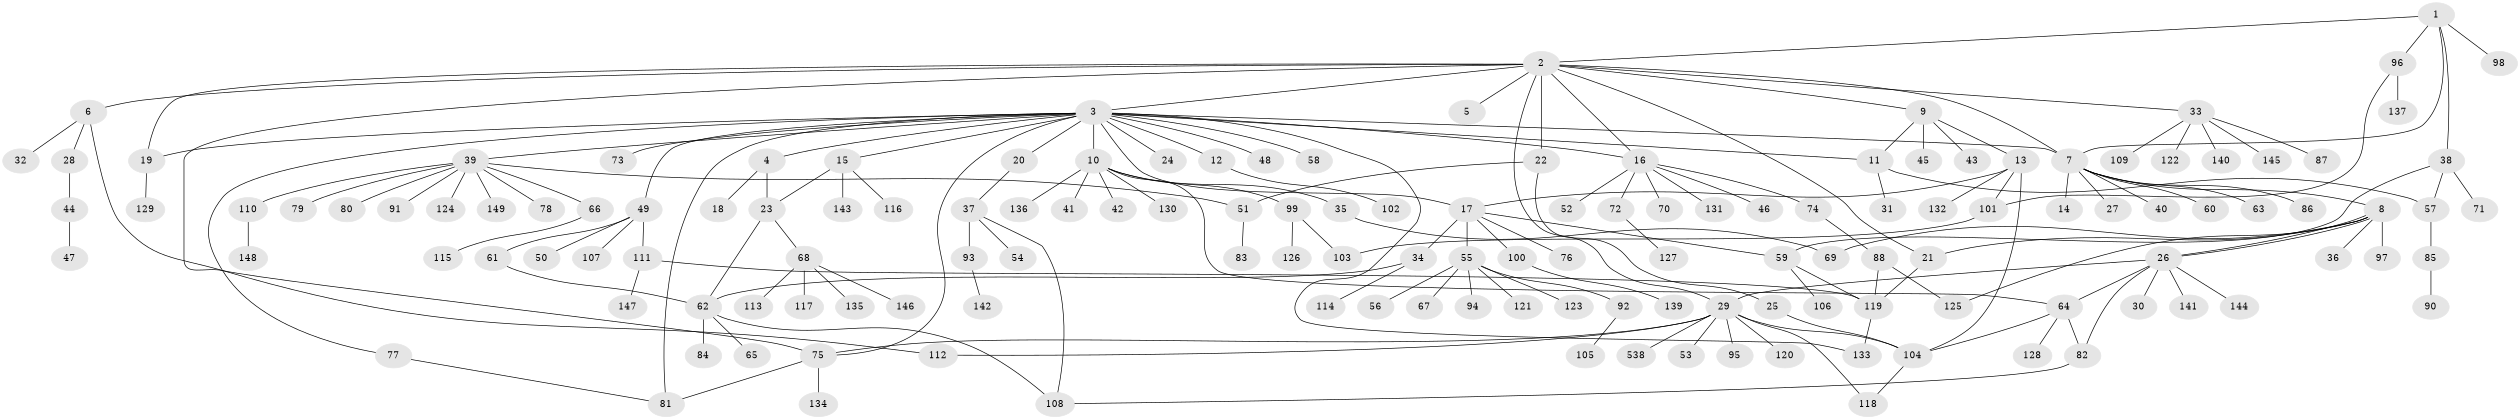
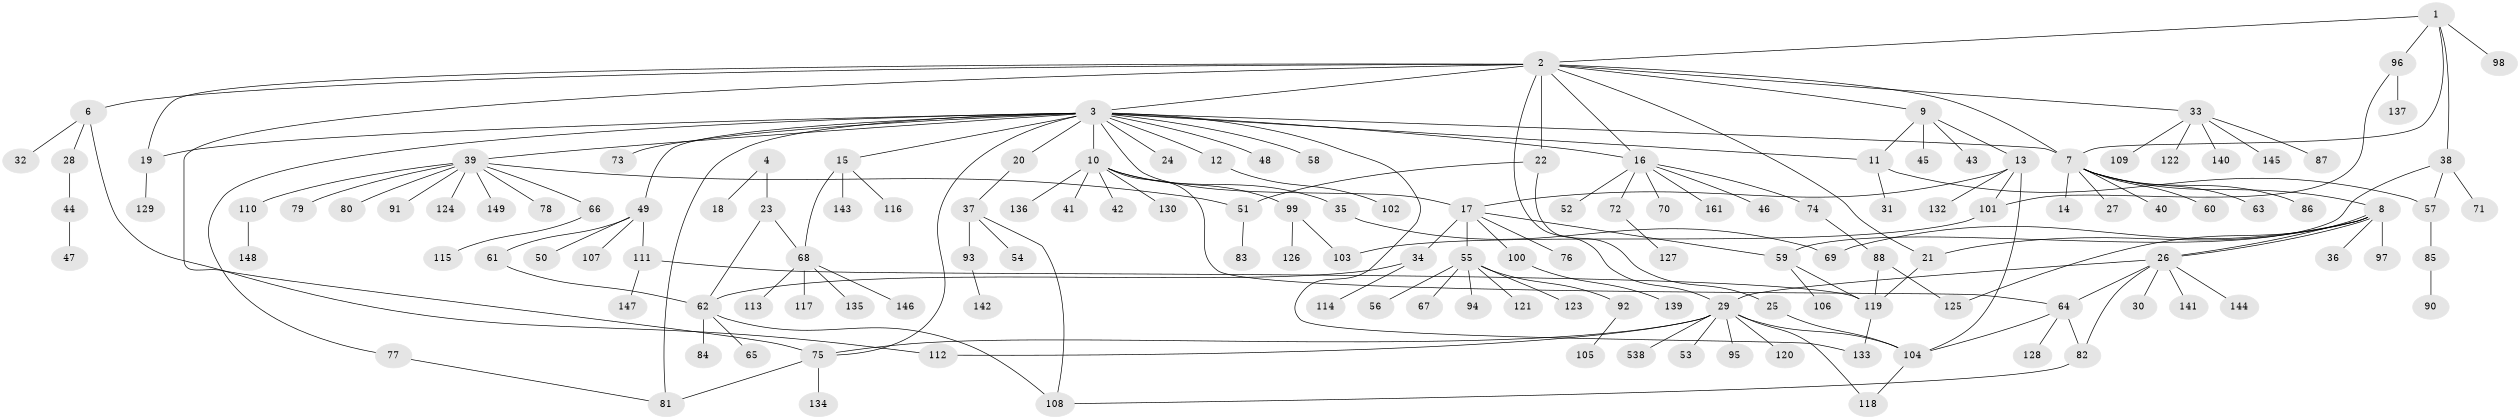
node "5": removed
edge "3" -- "4": removed
edge "15" -- "23": now "15" -- "68"
node "131": label "131" -> "161"
